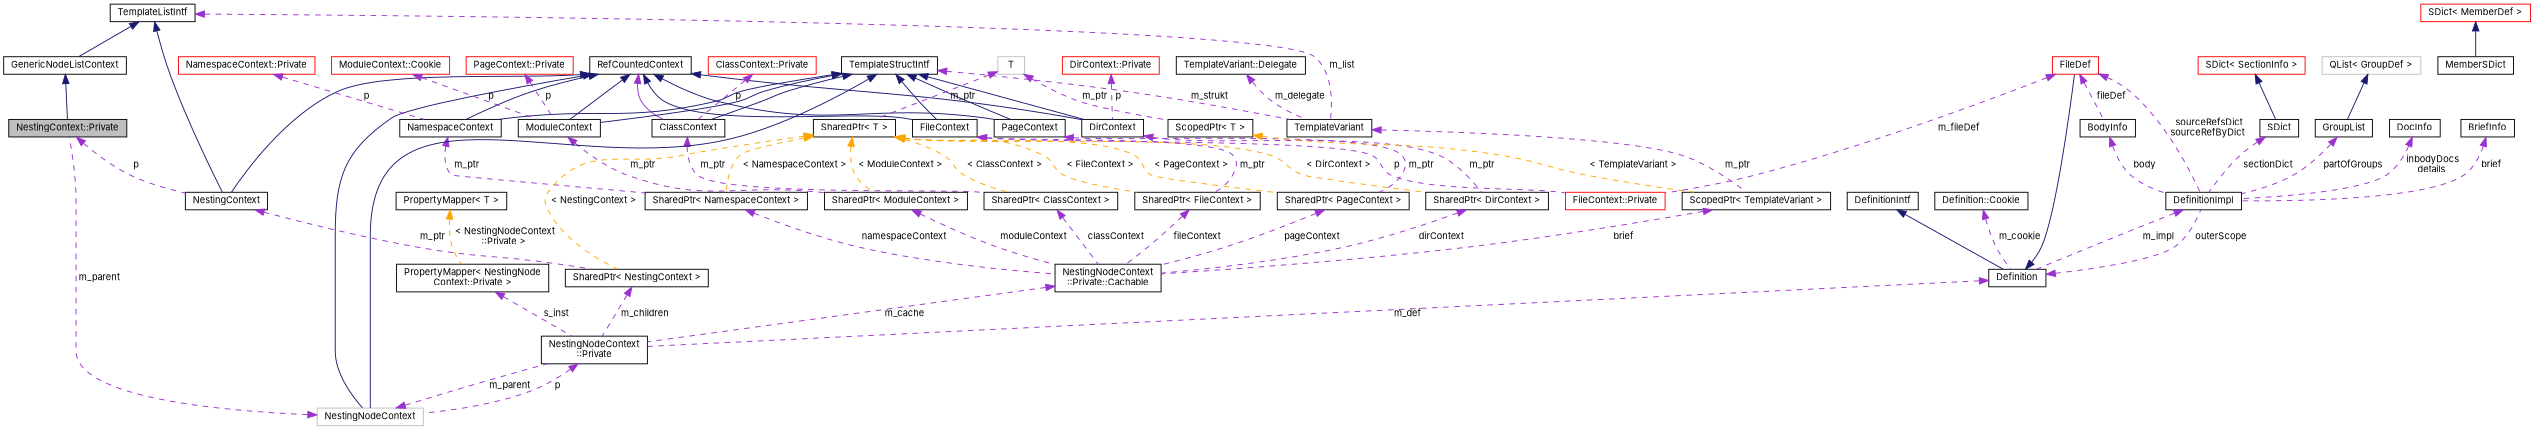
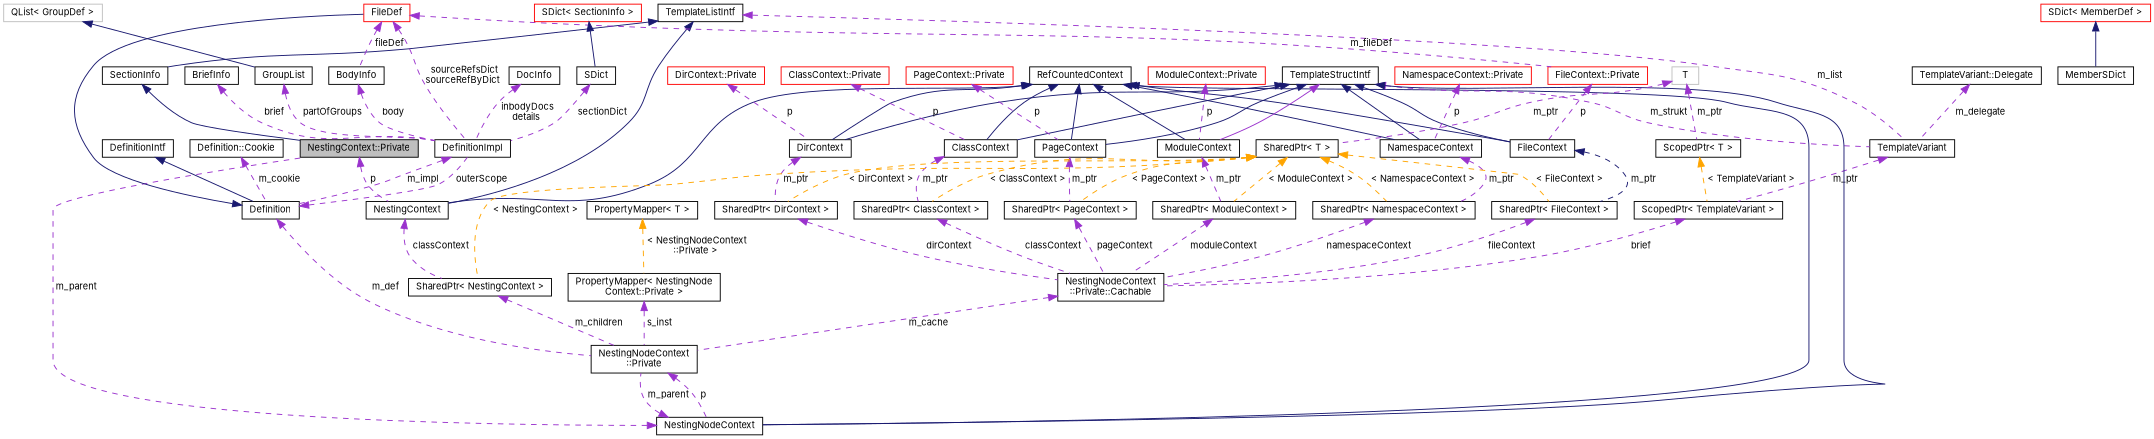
node "GenericNodeListContext": label "GenericNodeListContext" -> "SectionInfo"
node "ModuleContext::Cookie": label "ModuleContext::Cookie" -> "ModuleContext::Private"
edge "ModuleContext" -> "TemplateStructIntf": color midnightblue -> darkorchid3
edge "ModuleContext" -> "PageContext::Private": now "PageContext" -> "PageContext::Private"
edge "ClassContext" -> "RefCountedContext": color darkorchid3 -> midnightblue
edge "SharedPtr< FileContext >" -> "FileContext": color darkorchid3 -> midnightblue
edge "FileContext::Private" -> "FileContext": reversed
edge "SharedPtr< NestingContext >" -> "NestingContext": label " m_ptr" -> " classContext"
node "NestingNodeContext": color grey75 -> black
